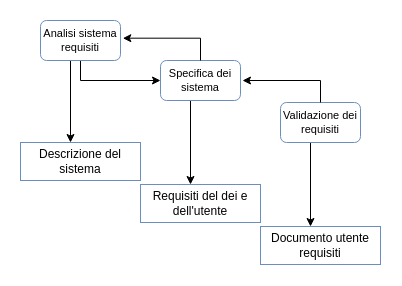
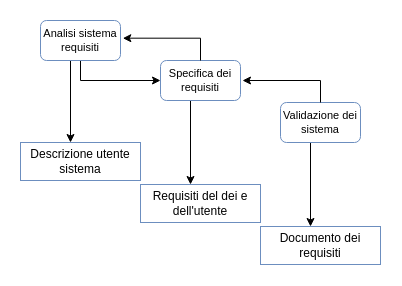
node "Specifica dei sistema": label "Specifica dei sistema" -> "Specifica dei requisiti"
node "Validazione dei requisiti": label "Validazione dei requisiti" -> "Validazione dei sistema"
node "Descrizione del sistema": label "Descrizione del sistema" -> "Descrizione utente sistema"
node "Documento utente requisiti": label "Documento utente requisiti" -> "Documento dei requisiti"
